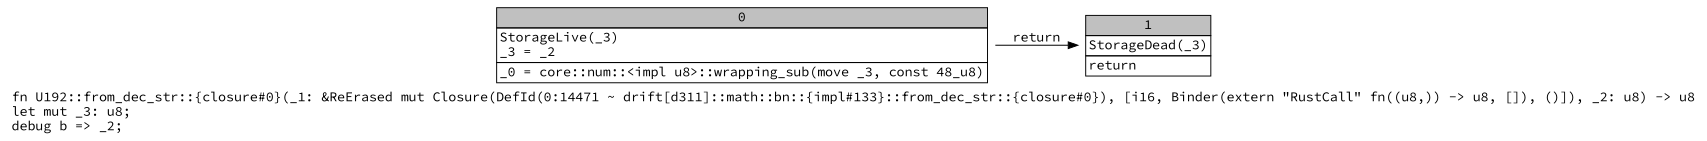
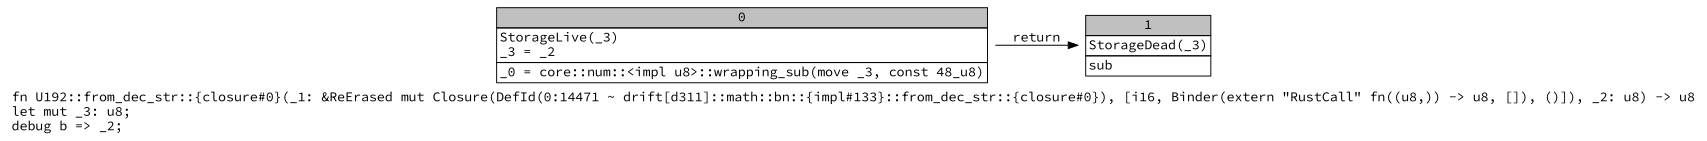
node "1": text "return" -> "sub"
